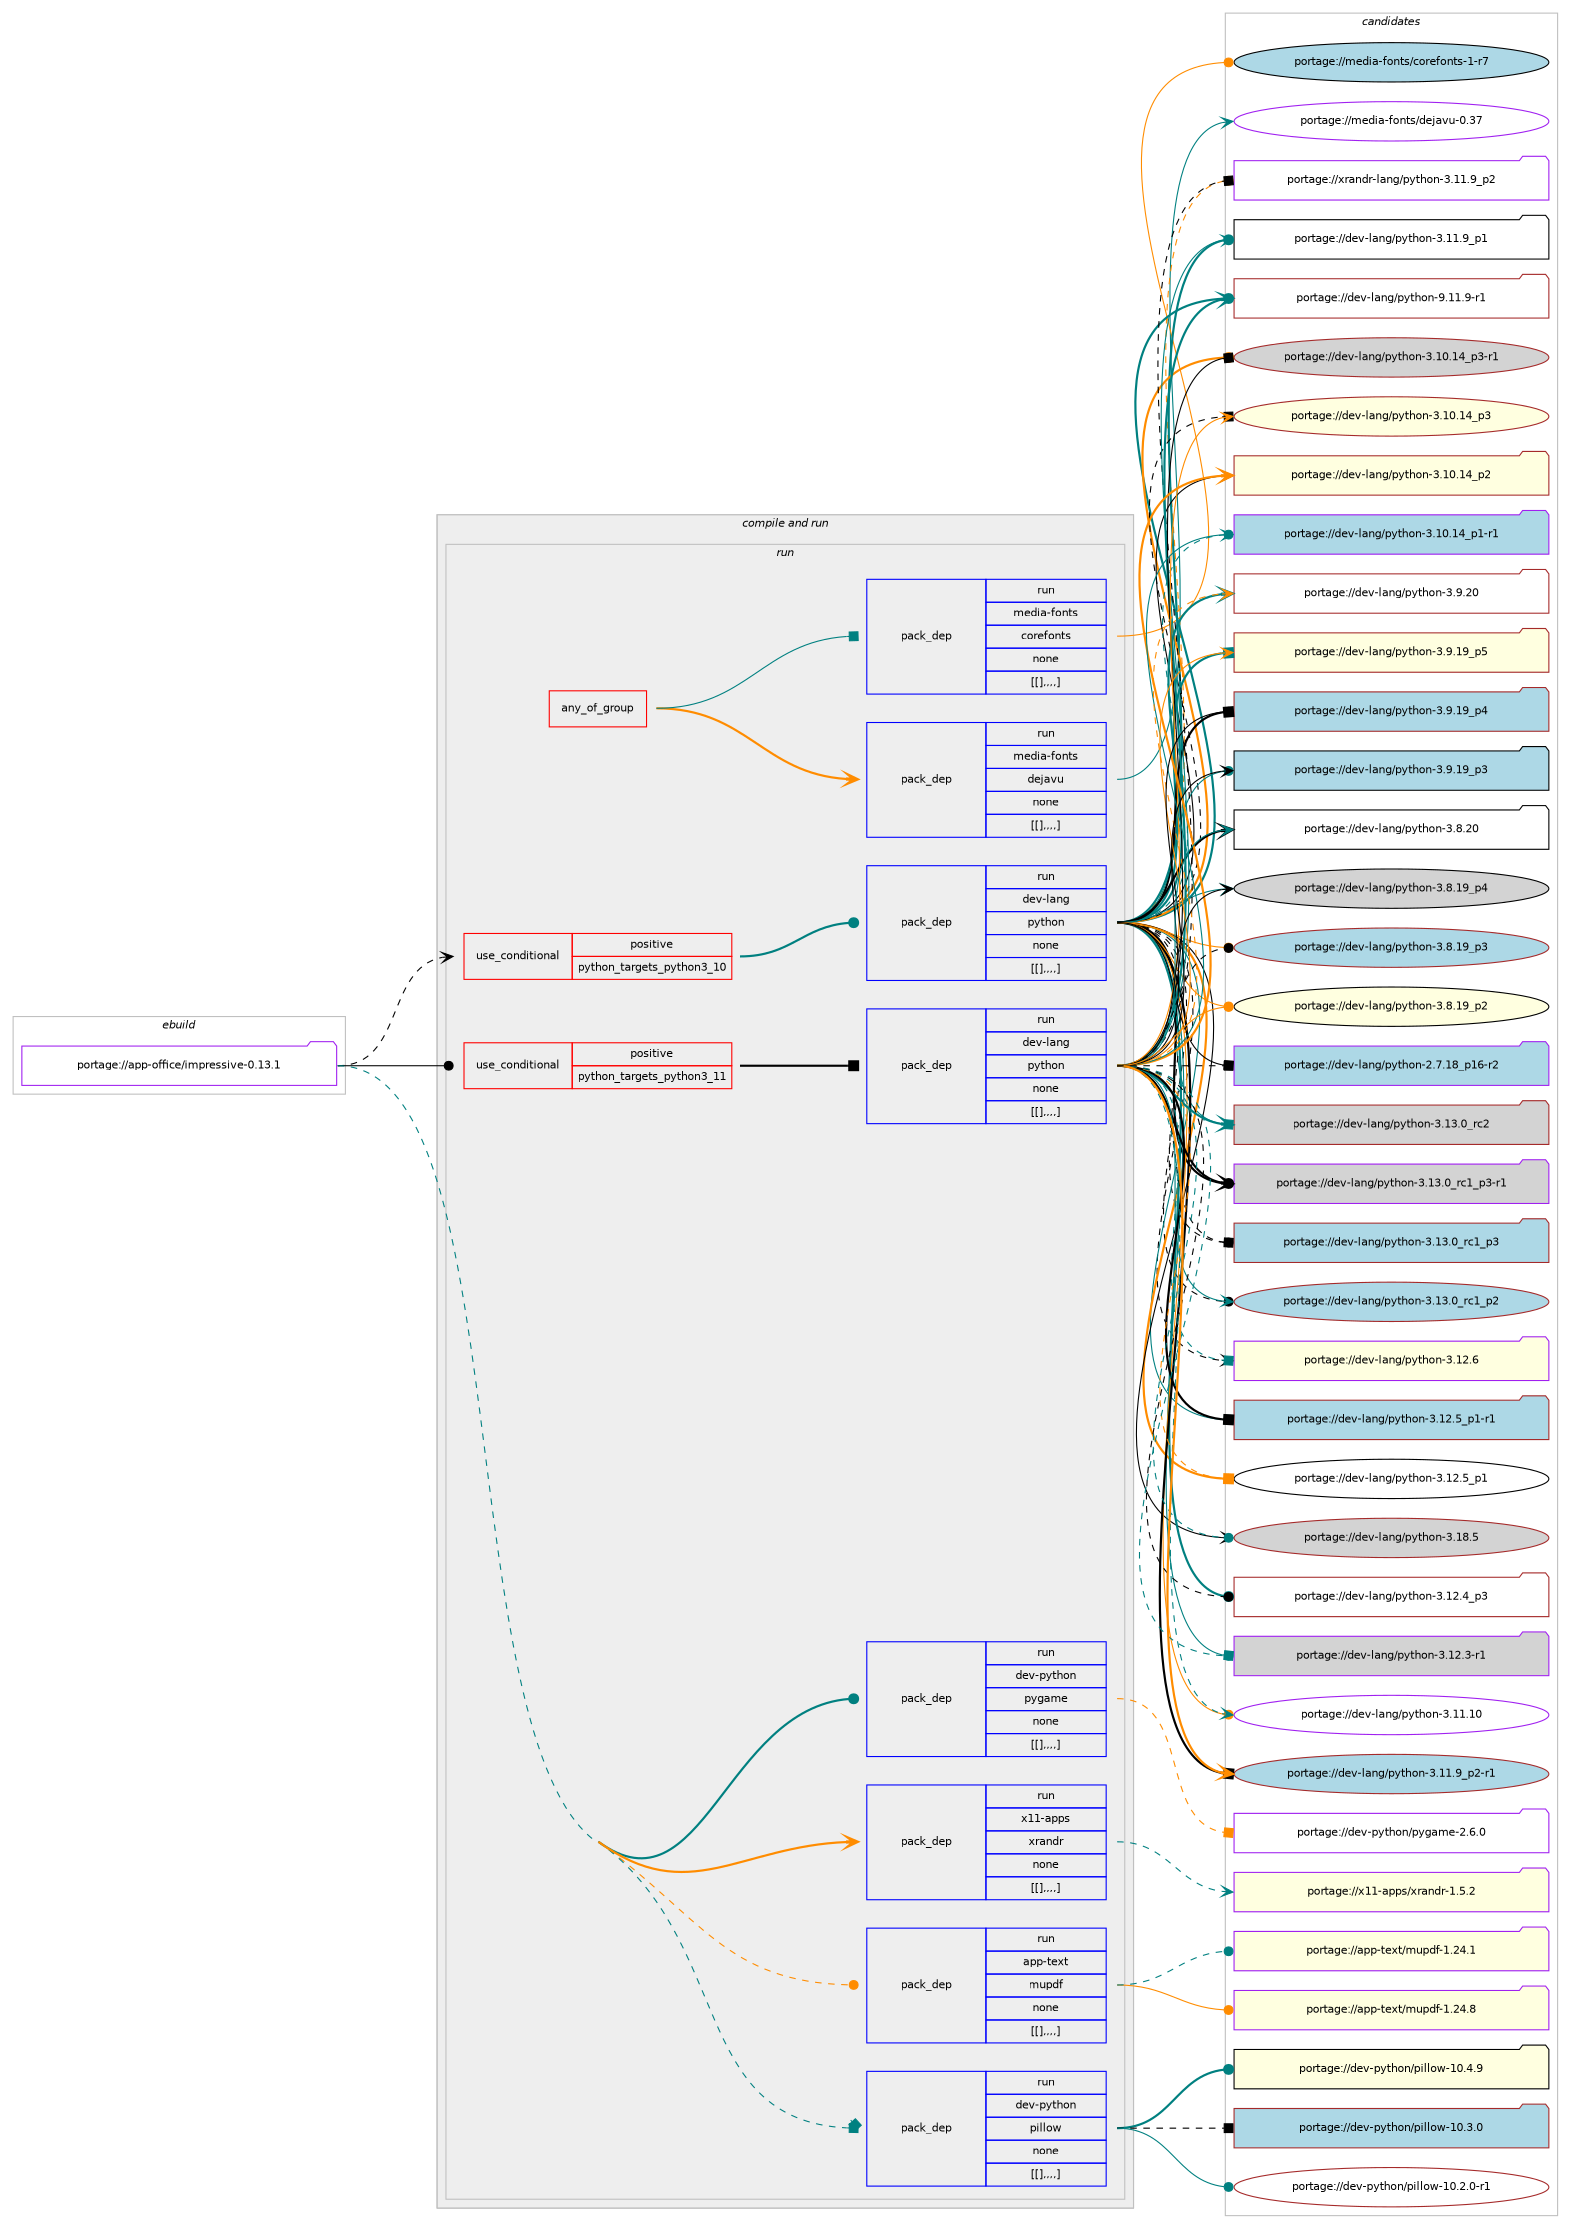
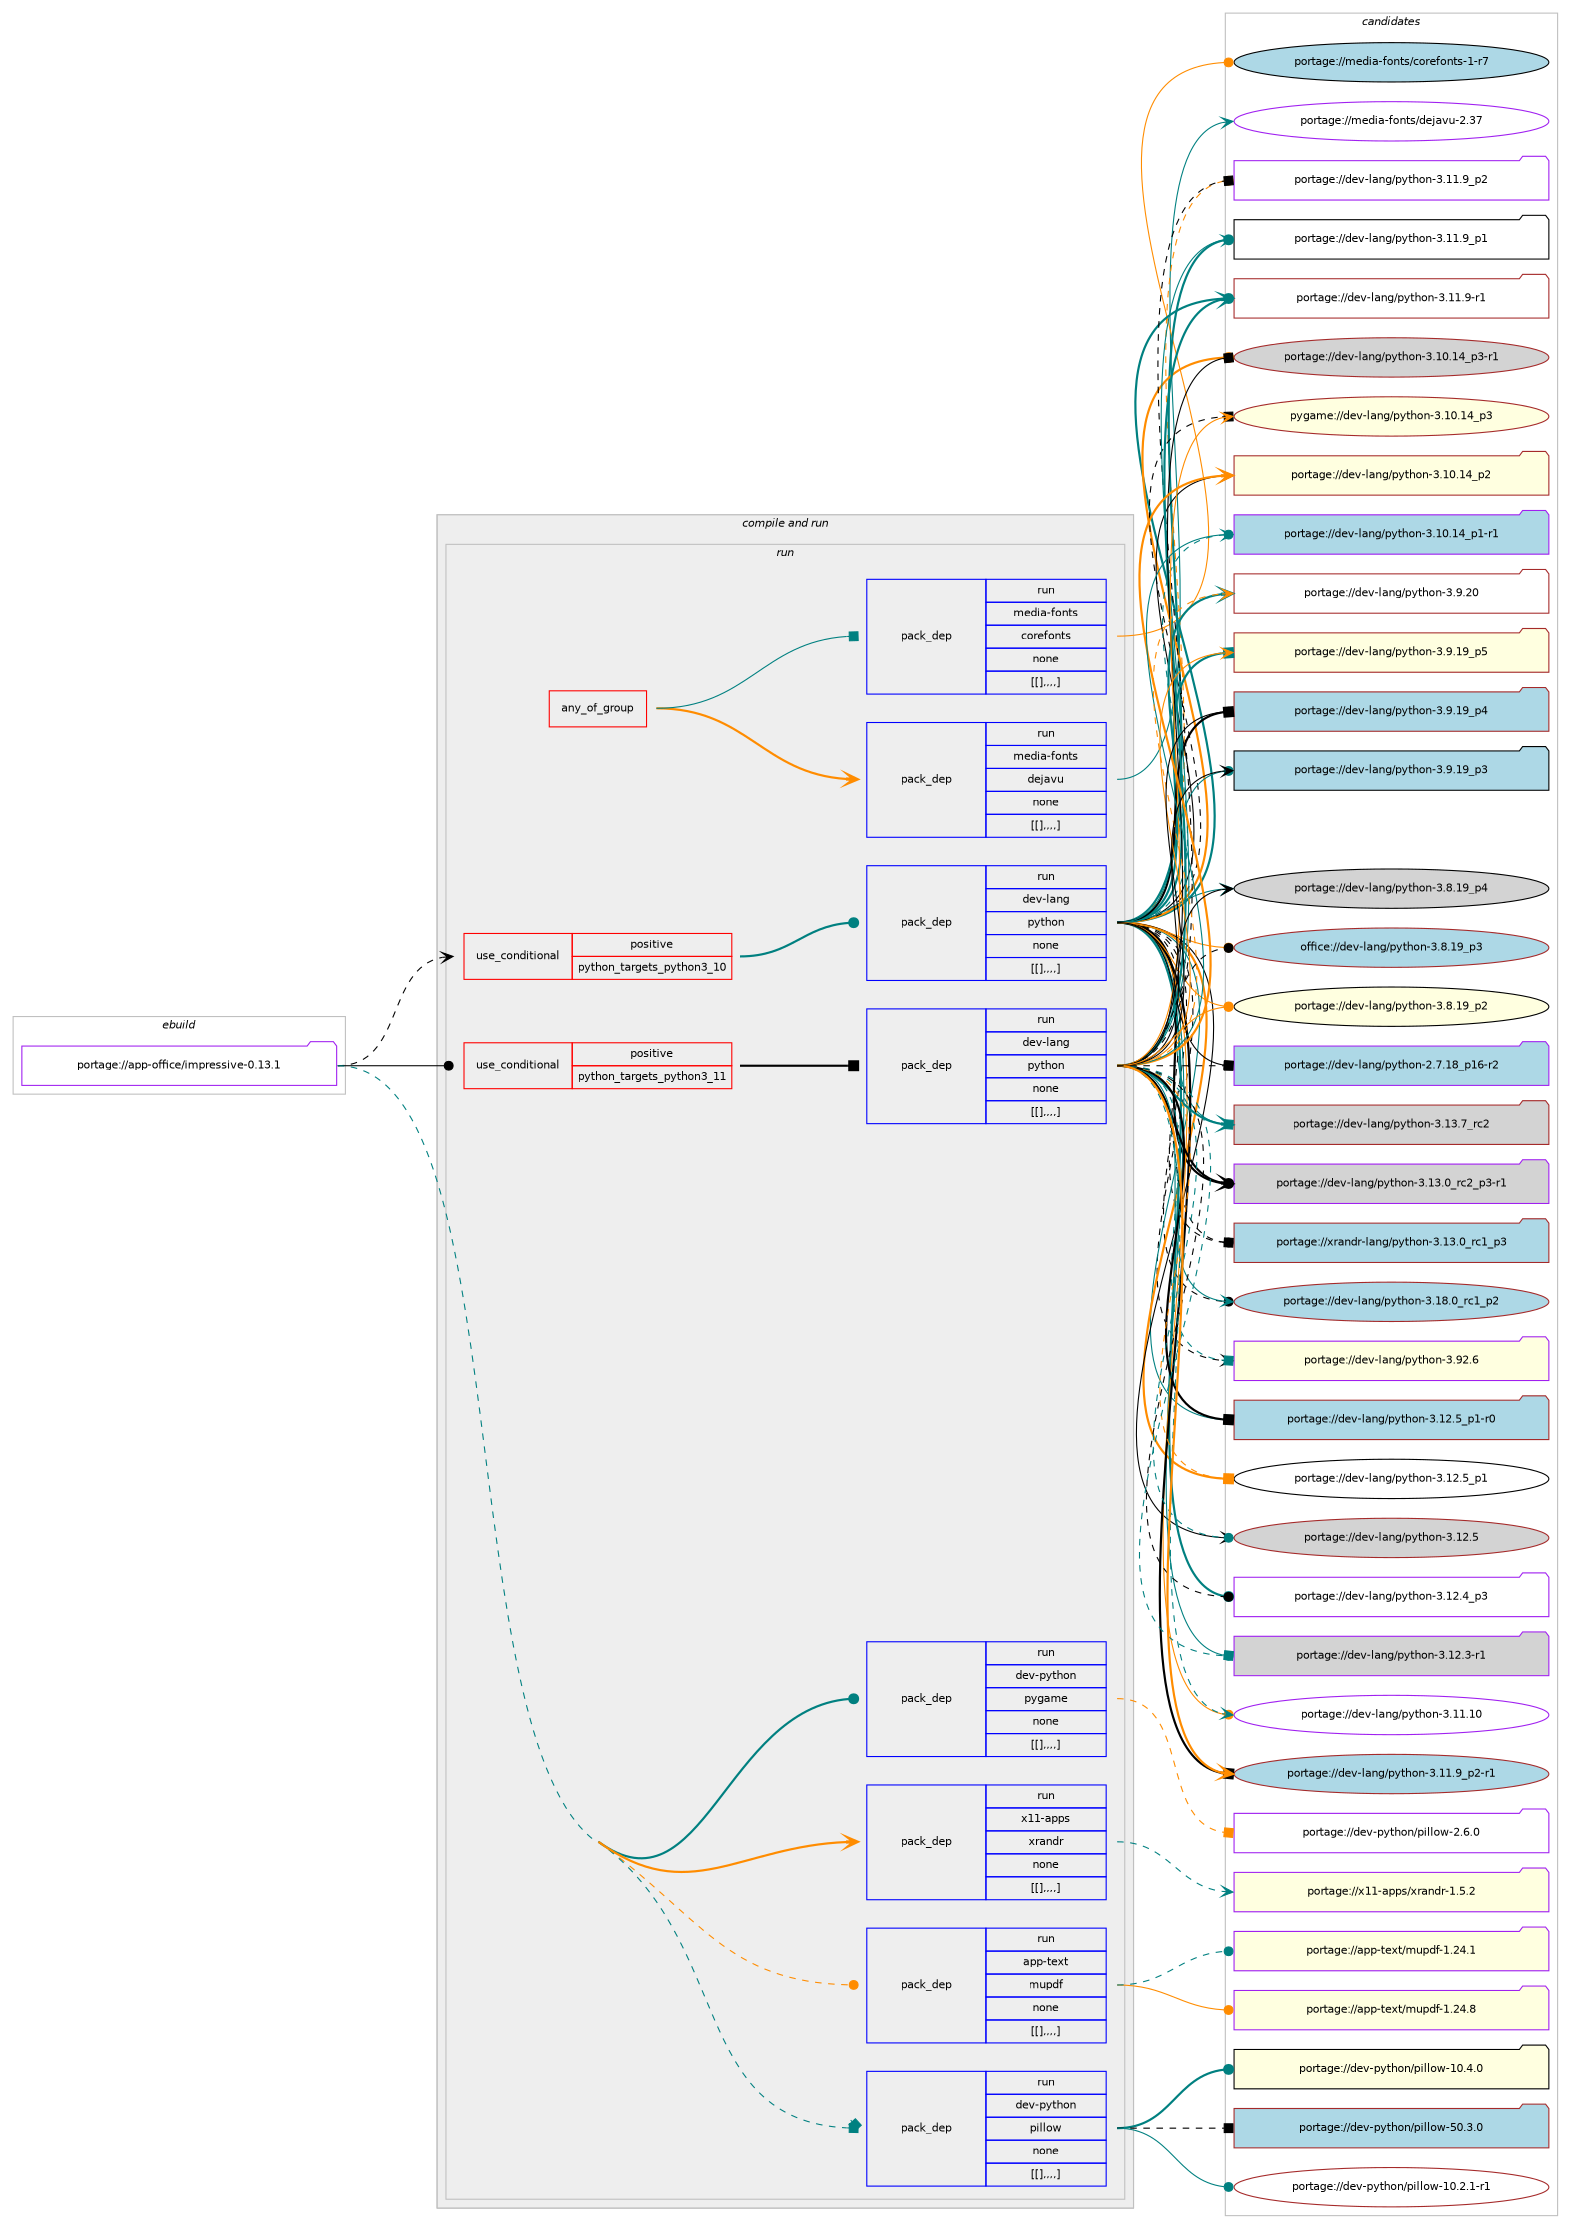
node "portage://media-fonts/dejavu-0.37": label "portage://media-fonts/dejavu-0.37" -> "portage://media-fonts/dejavu-2.37"
node "portage://xrandr-lang/python-3.11.9_p2": label "portage://xrandr-lang/python-3.11.9_p2" -> "portage://dev-lang/python-3.11.9_p2"
node "portage://dev-lang/python-9.11.9-r1": label "portage://dev-lang/python-9.11.9-r1" -> "portage://dev-lang/python-3.11.9-r1"
node "portage://dev-lang/python-3.10.14_p3": label "portage://dev-lang/python-3.10.14_p3" -> "pygame://dev-lang/python-3.10.14_p3"
node "portage://dev-lang/python-3.8.20": removed
node "portage://dev-lang/python-3.8.19_p3": label "portage://dev-lang/python-3.8.19_p3" -> "office://dev-lang/python-3.8.19_p3"
node "portage://dev-lang/python-3.13.0_rc2": label "portage://dev-lang/python-3.13.0_rc2" -> "portage://dev-lang/python-3.13.7_rc2"
node "portage://dev-lang/python-3.13.0_rc1_p3-r1": label "portage://dev-lang/python-3.13.0_rc1_p3-r1" -> "portage://dev-lang/python-3.13.0_rc2_p3-r1"
node "portage://dev-lang/python-3.13.0_rc1_p3": label "portage://dev-lang/python-3.13.0_rc1_p3" -> "portage://xrandr-lang/python-3.13.0_rc1_p3"
node "portage://dev-lang/python-3.13.0_rc1_p2": label "portage://dev-lang/python-3.13.0_rc1_p2" -> "portage://dev-lang/python-3.18.0_rc1_p2"
node "portage://dev-lang/python-3.12.6": label "portage://dev-lang/python-3.12.6" -> "portage://dev-lang/python-3.92.6"
node "portage://dev-lang/python-3.12.5_p1-r1": label "portage://dev-lang/python-3.12.5_p1-r1" -> "portage://dev-lang/python-3.12.5_p1-r0"
node "portage://dev-lang/python-3.18.5": label "portage://dev-lang/python-3.18.5" -> "portage://dev-lang/python-3.12.5"
node "portage://dev-lang/python-3.12.4_p3": color brown -> purple
node "portage://dev-python/pygame-2.6.0": label "portage://dev-python/pygame-2.6.0" -> "portage://dev-python/pillow-2.6.0"
node "portage://dev-python/pillow-10.4.9": label "portage://dev-python/pillow-10.4.9" -> "portage://dev-python/pillow-10.4.0"
node "portage://dev-python/pillow-10.3.0": label "portage://dev-python/pillow-10.3.0" -> "portage://dev-python/pillow-50.3.0"
node "portage://dev-python/pillow-10.2.0-r1": label "portage://dev-python/pillow-10.2.0-r1" -> "portage://dev-python/pillow-10.2.1-r1"
